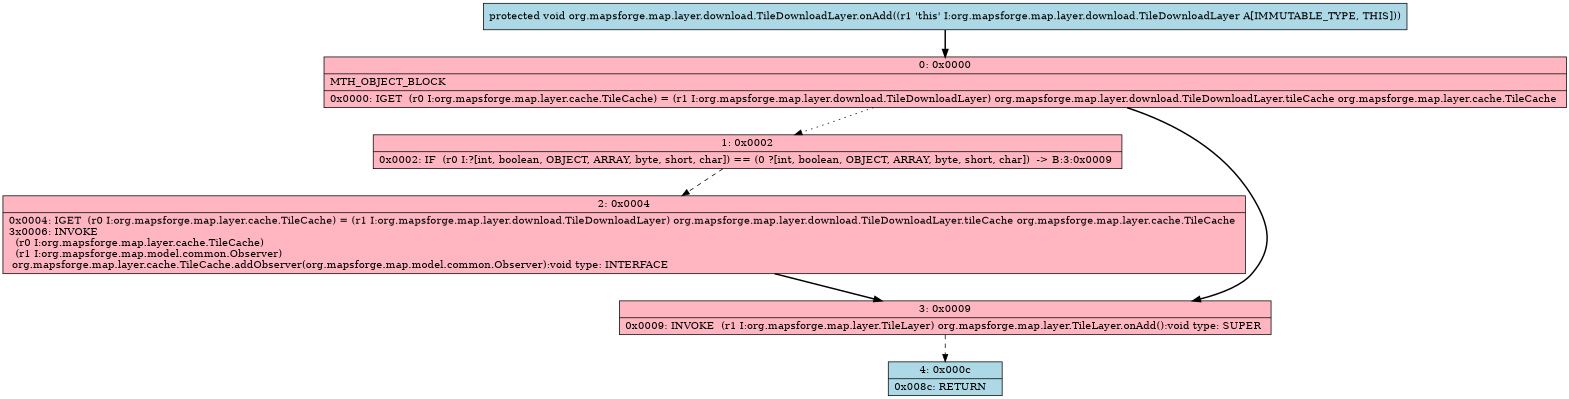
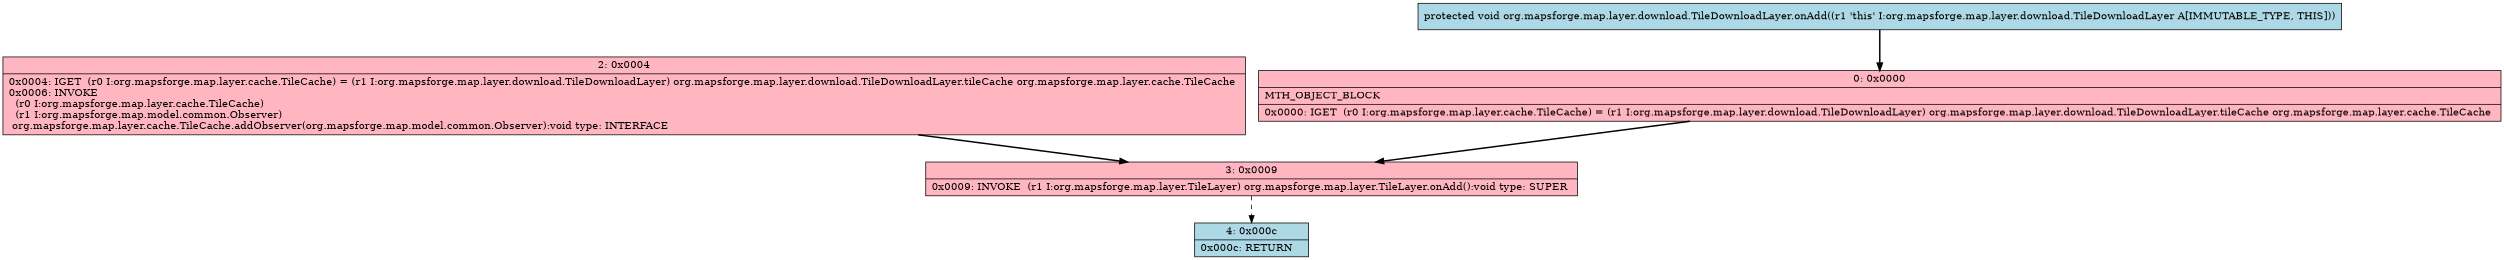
node "1: 0x0002": removed
node "2: 0x0004": text "3x0006: INVOKE" -> "0x0006: INVOKE"
node "4: 0x000c": text "0x008c: RETURN" -> "0x000c: RETURN"
